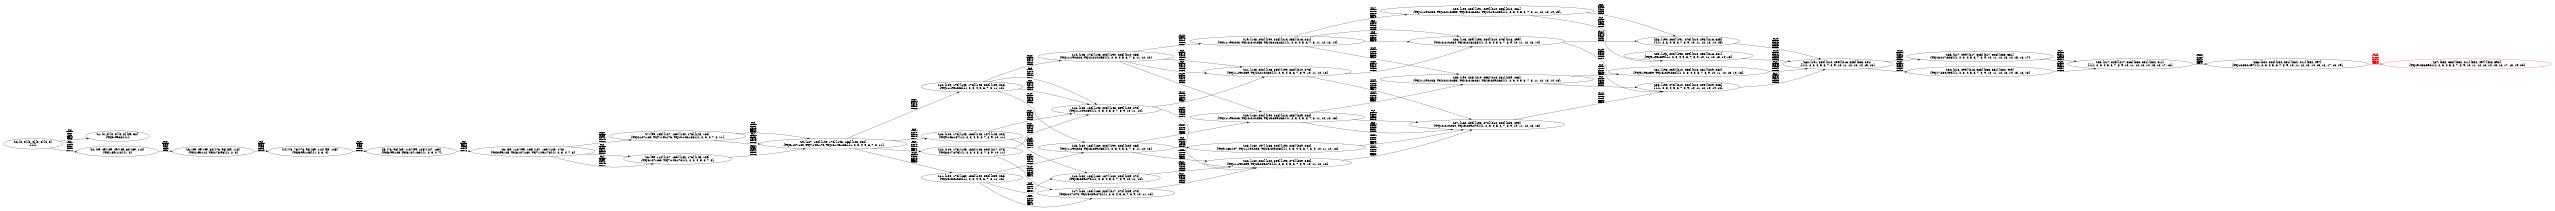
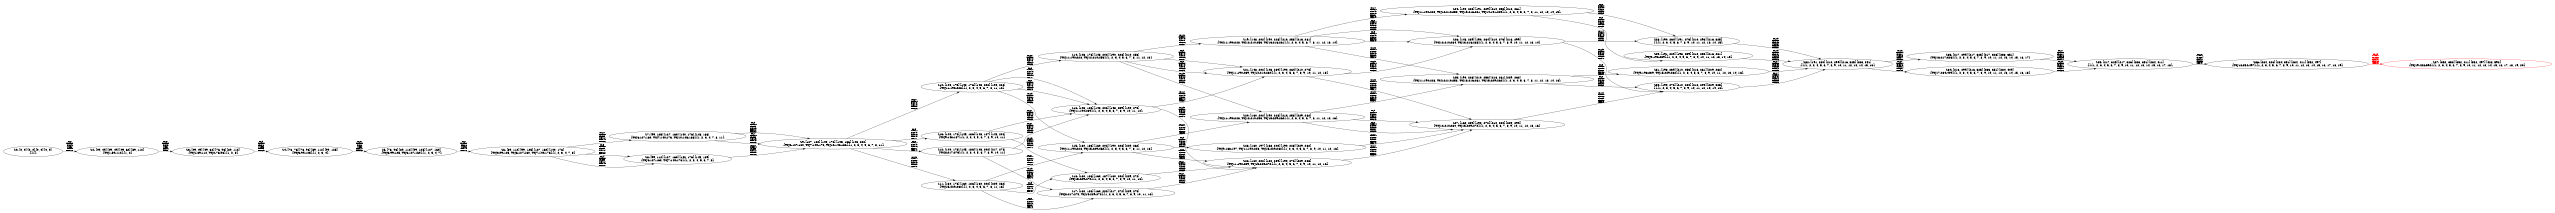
node "S1: [0, 0] [0, 0] [0, 0] [49, 62] {T0J0:49-62}{1}": removed
